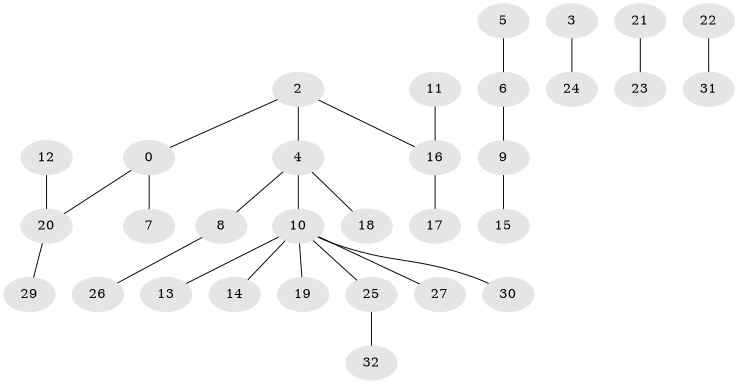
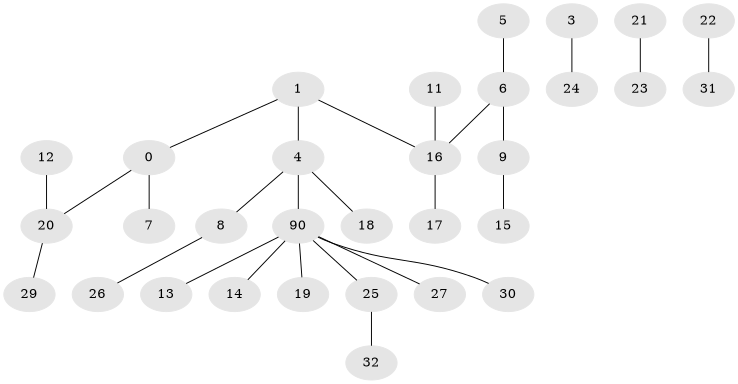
node "2": label "2" -> "1"
edge "6" -- "16": added
node "10": label "10" -> "90"
